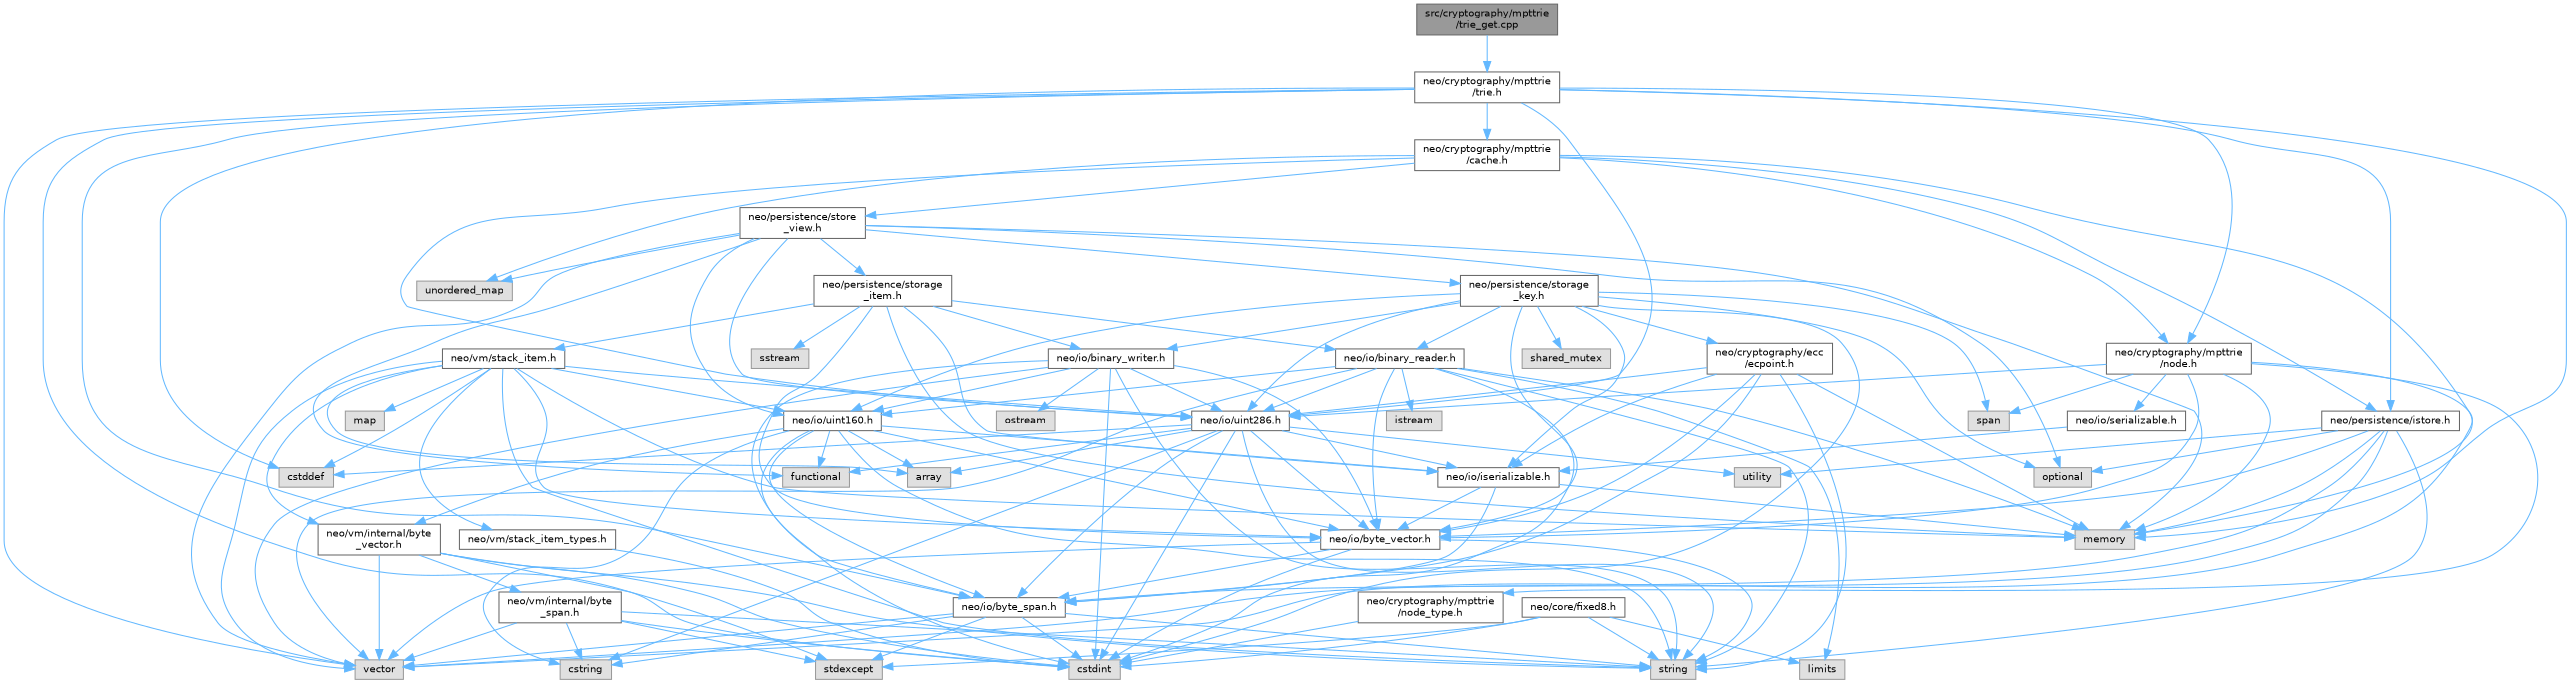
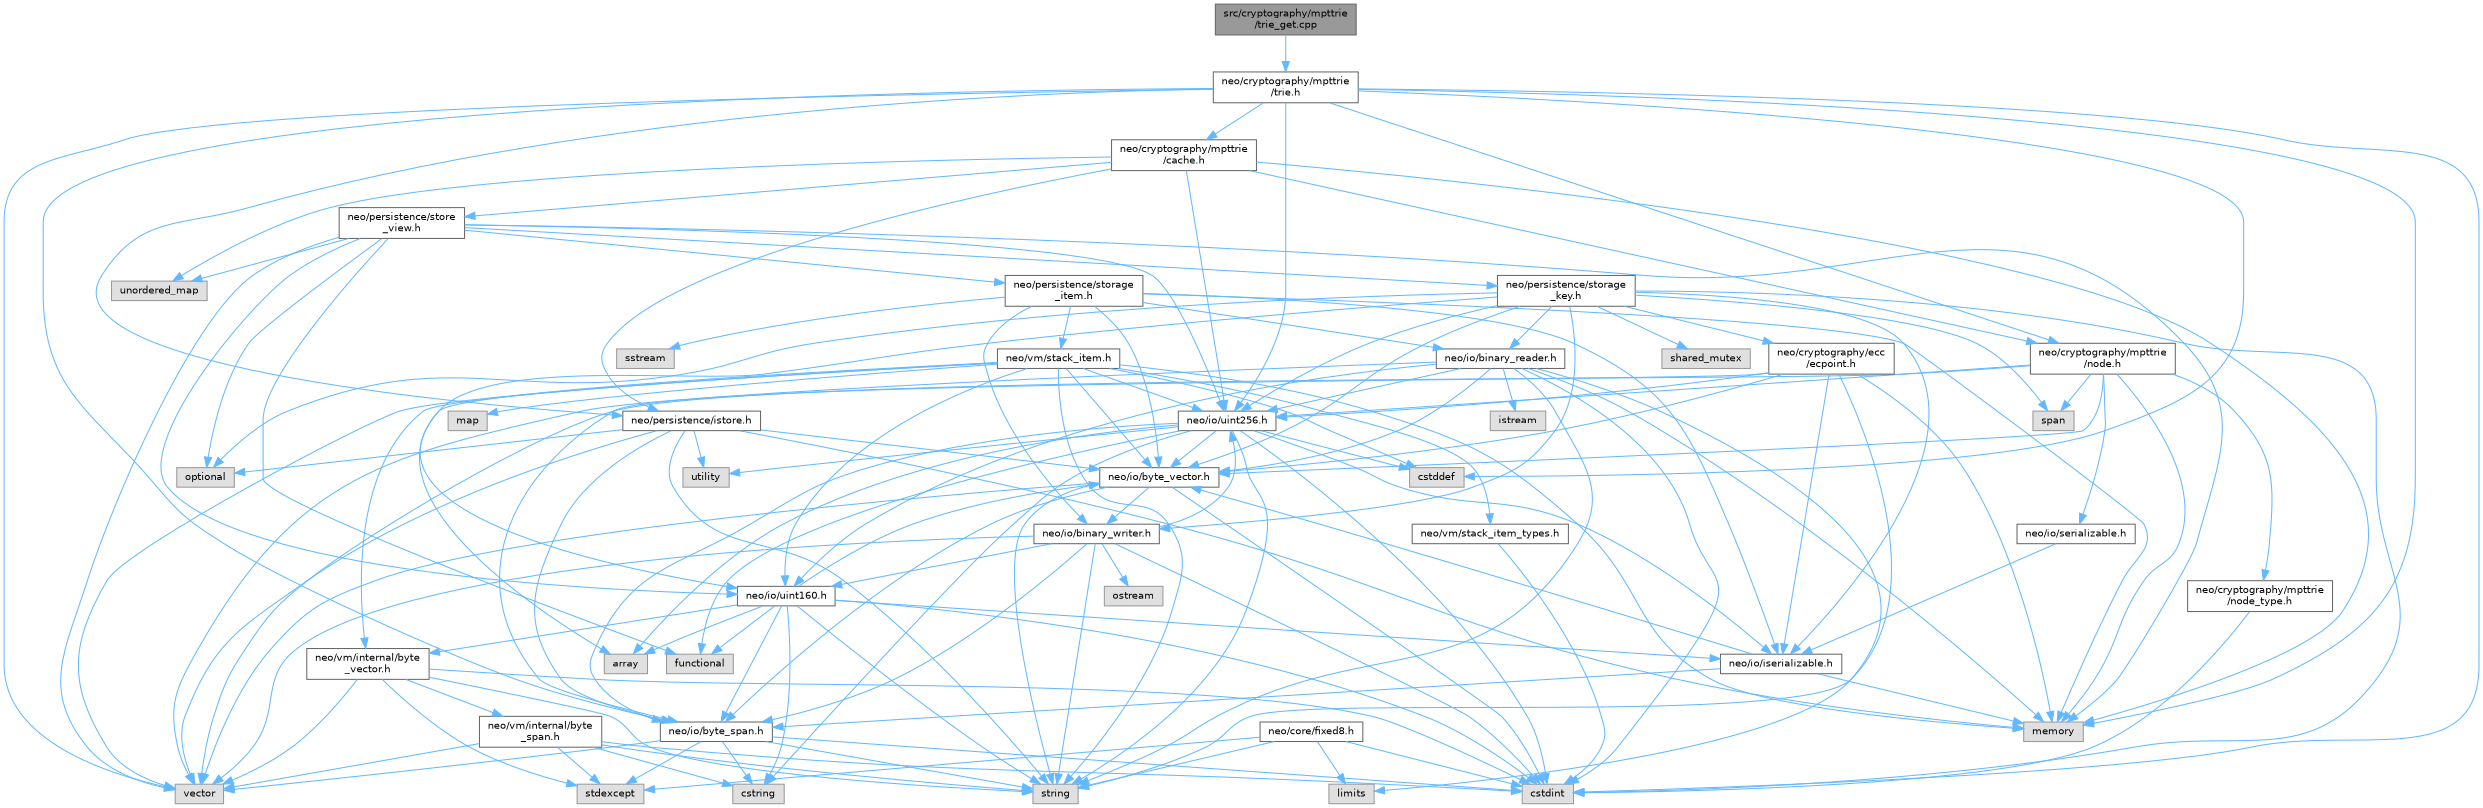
edge "neo/io/binary_writer.h" -> "neo/io/byte_vector.h": reversed
node "neo/io/uint286.h": label "neo/io/uint286.h" -> "neo/io/uint256.h"
